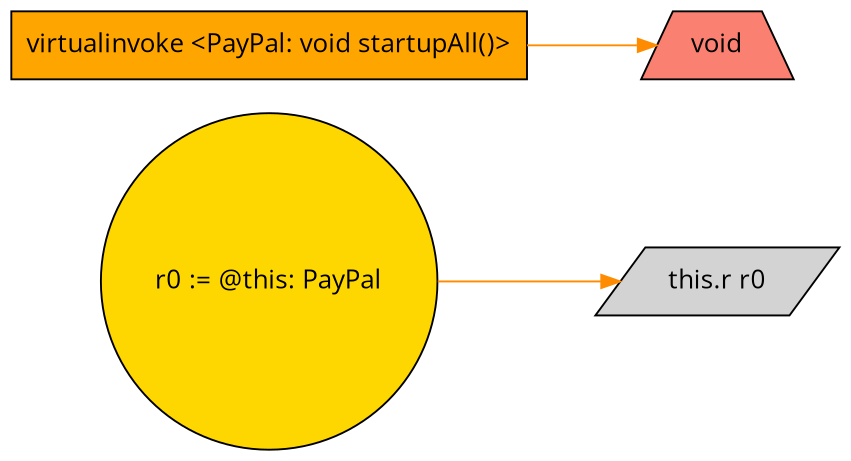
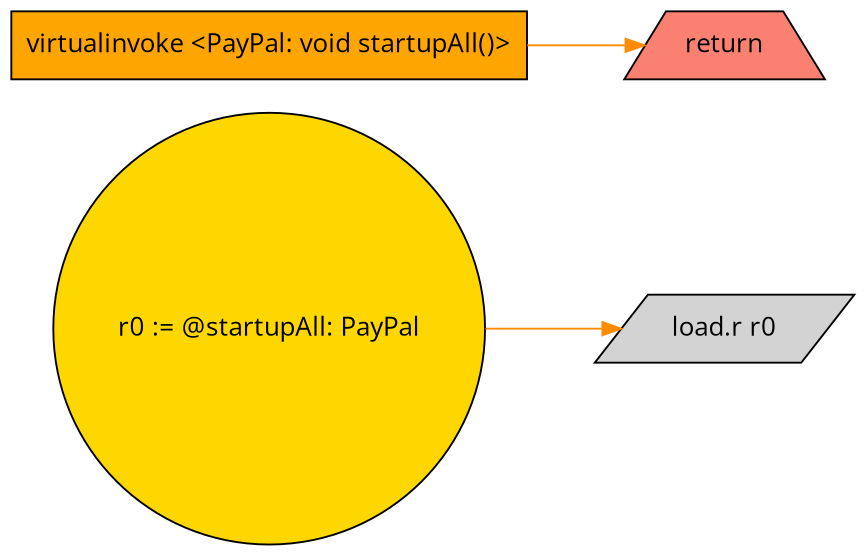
node "void": label "void" -> "return"
node "r0 := @this: PayPal": label "r0 := @this: PayPal" -> "r0 := @startupAll: PayPal"
node "this.r r0": label "this.r r0" -> "load.r r0"
